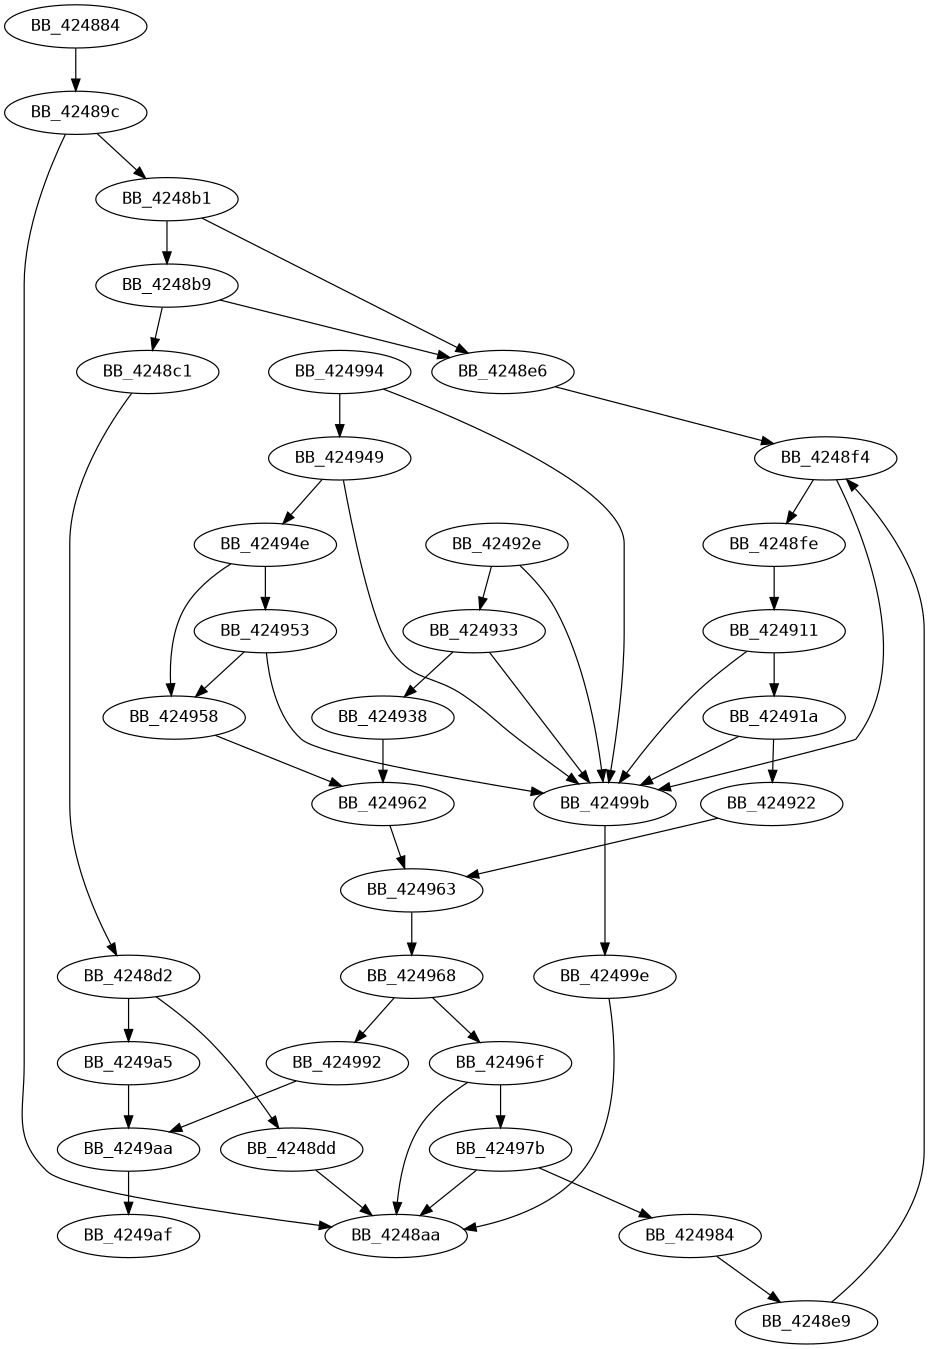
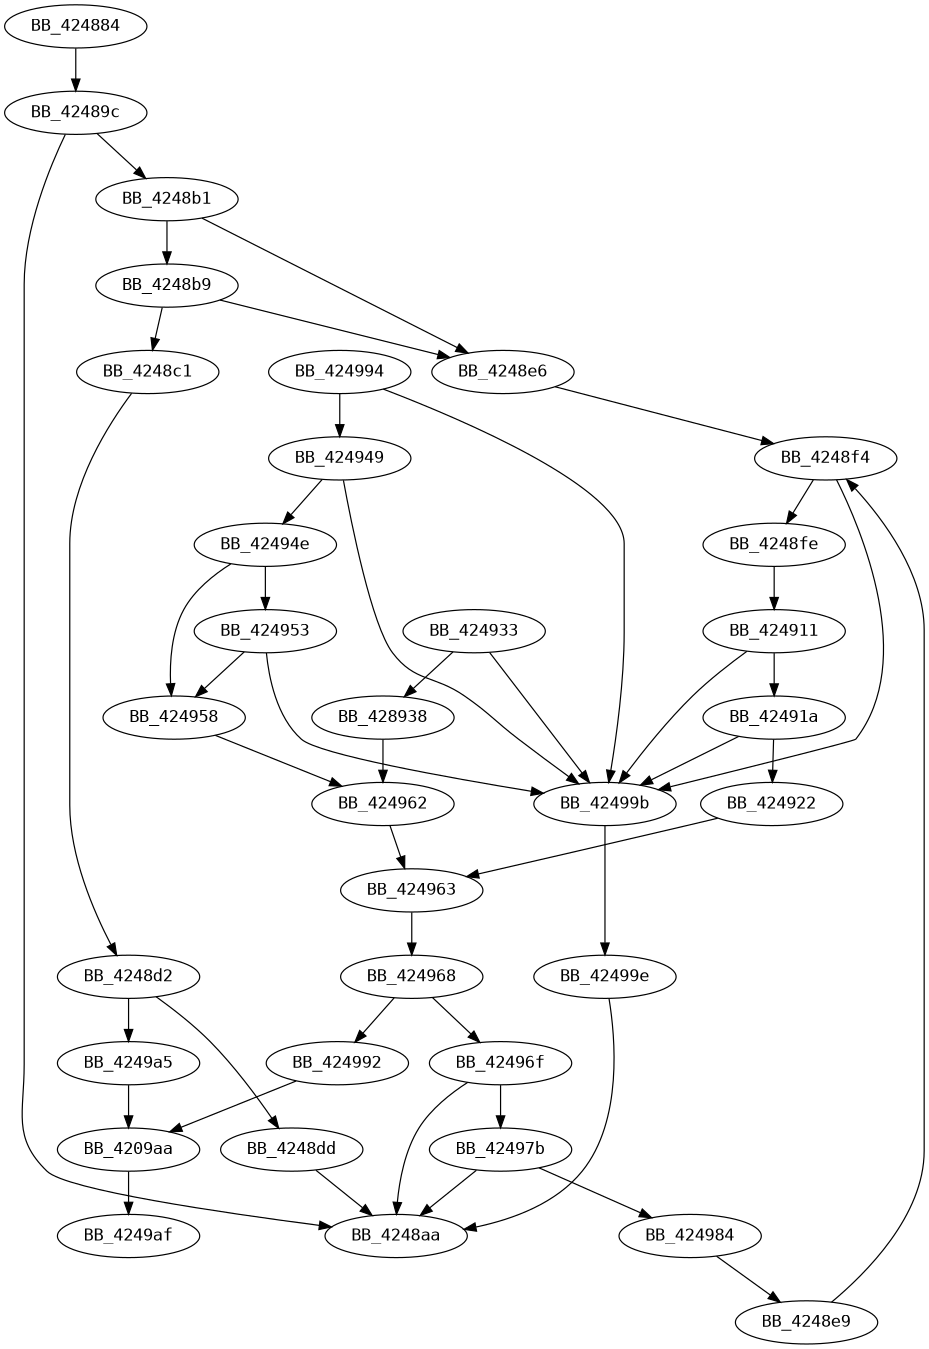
node "BB_42492e": removed
node "BB_424938": label "BB_424938" -> "BB_428938"
node "BB_4249aa": label "BB_4249aa" -> "BB_4209aa"
